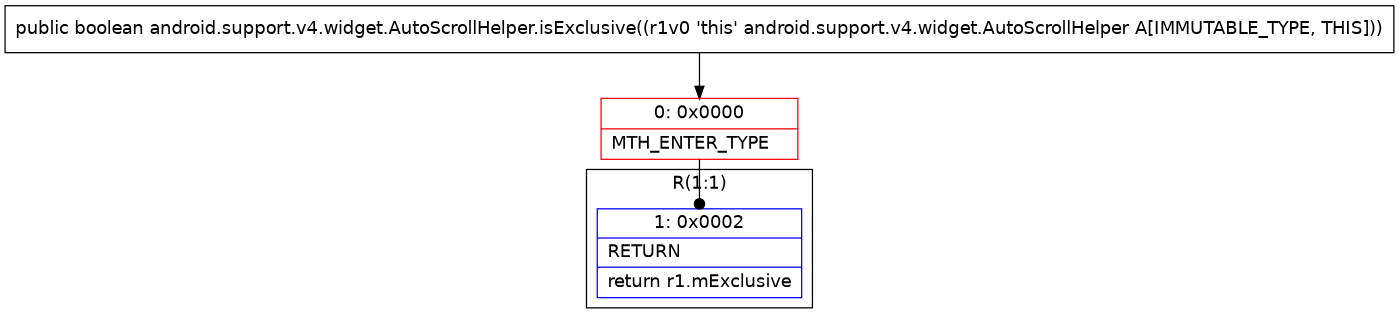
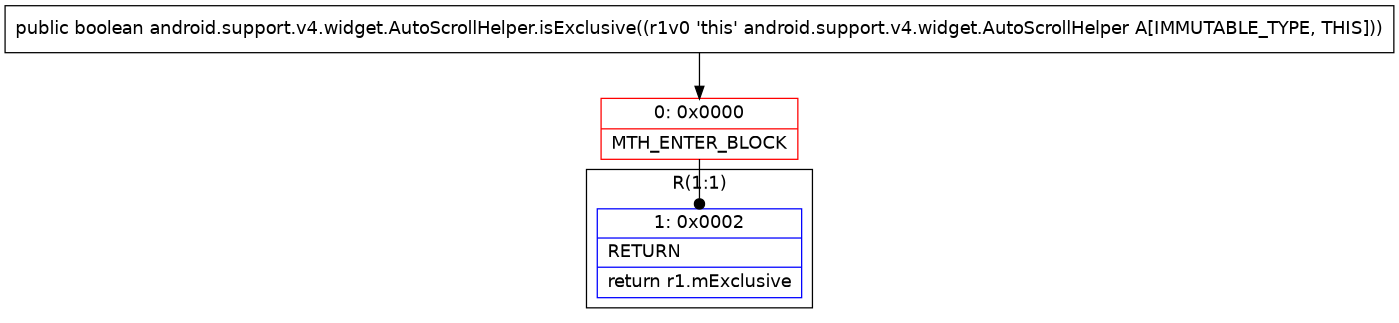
node "0: 0x0000": text "MTH_ENTER_TYPE" -> "MTH_ENTER_BLOCK"
